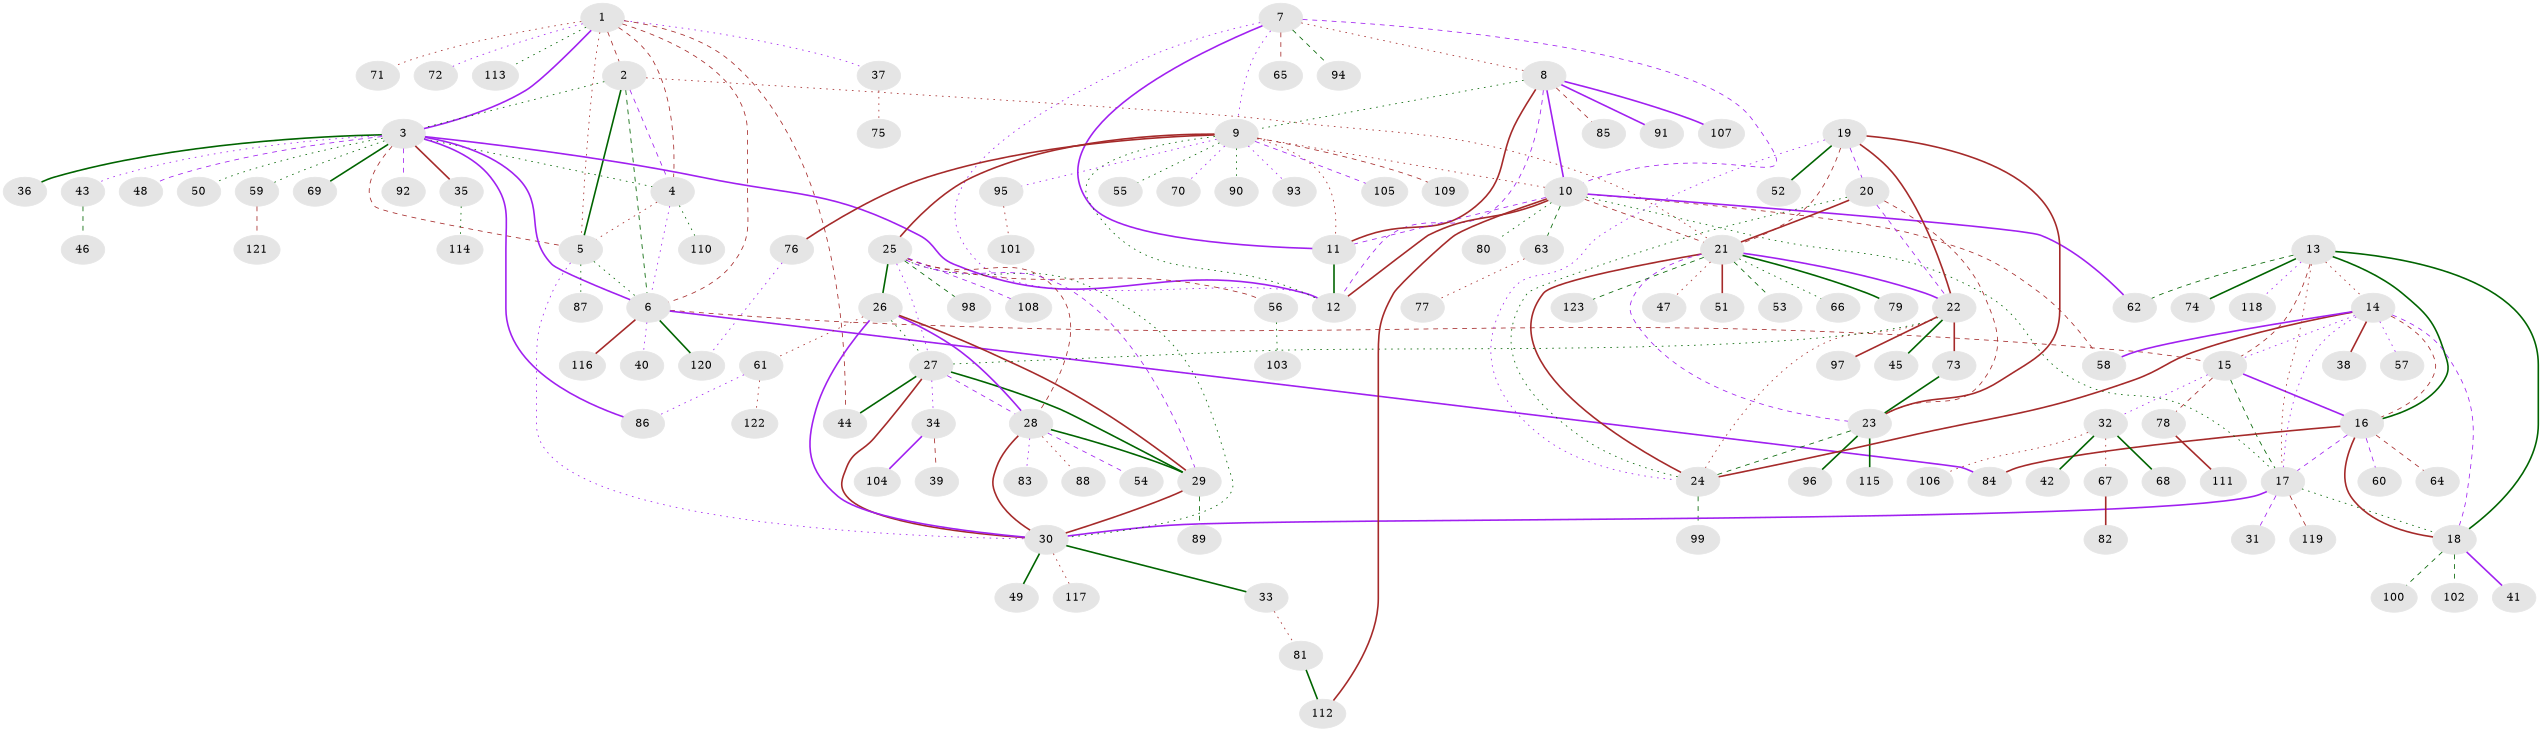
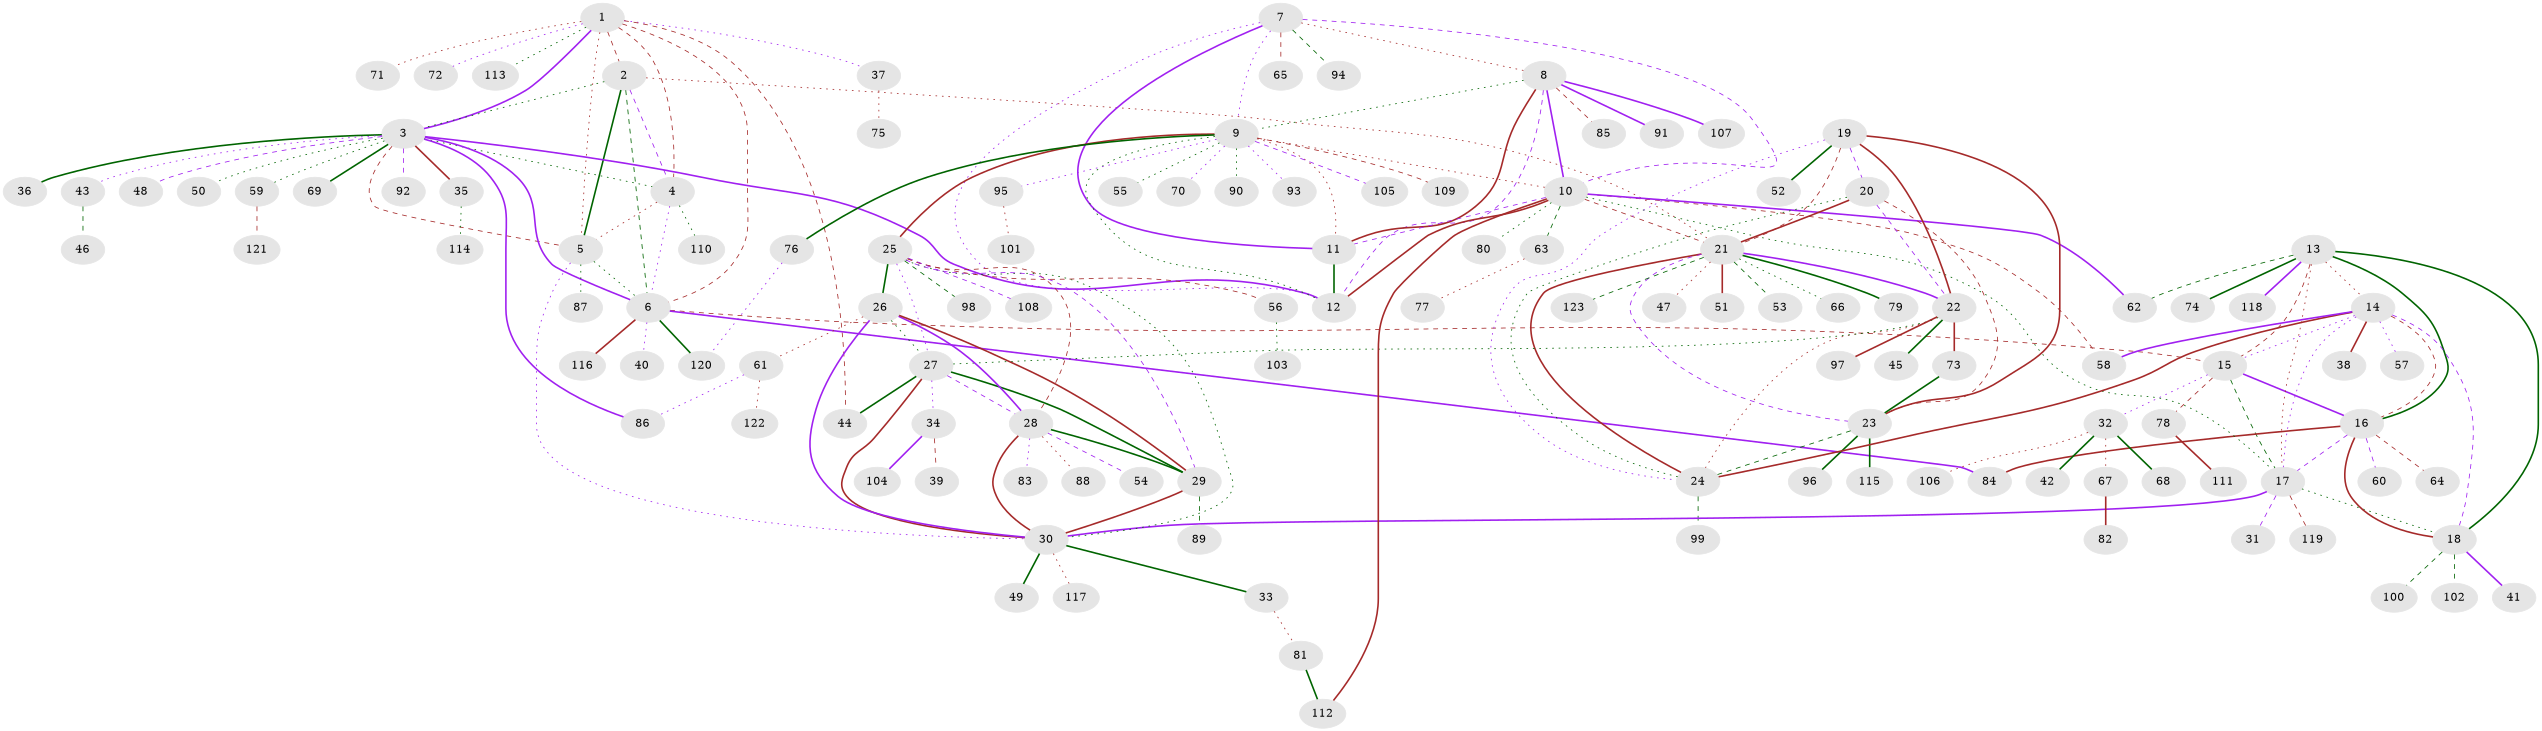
edge "9" -- "76": color brown -> darkgreen
edge "13" -- "118": style dotted -> bold
